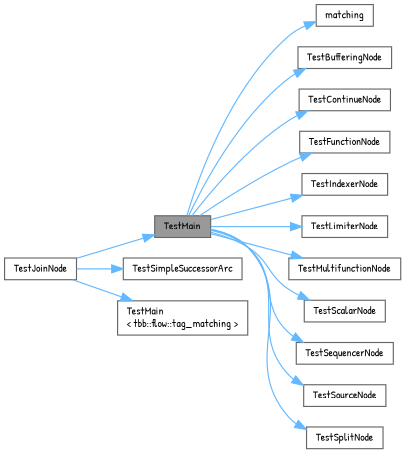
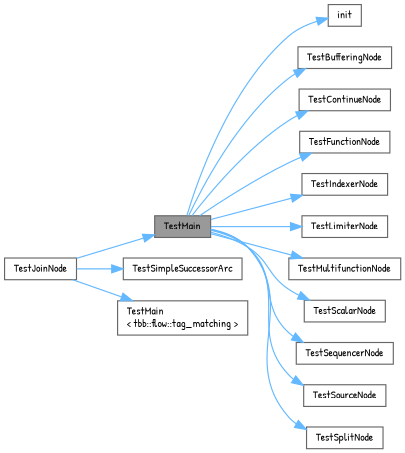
node "matching": label "matching" -> "init"
